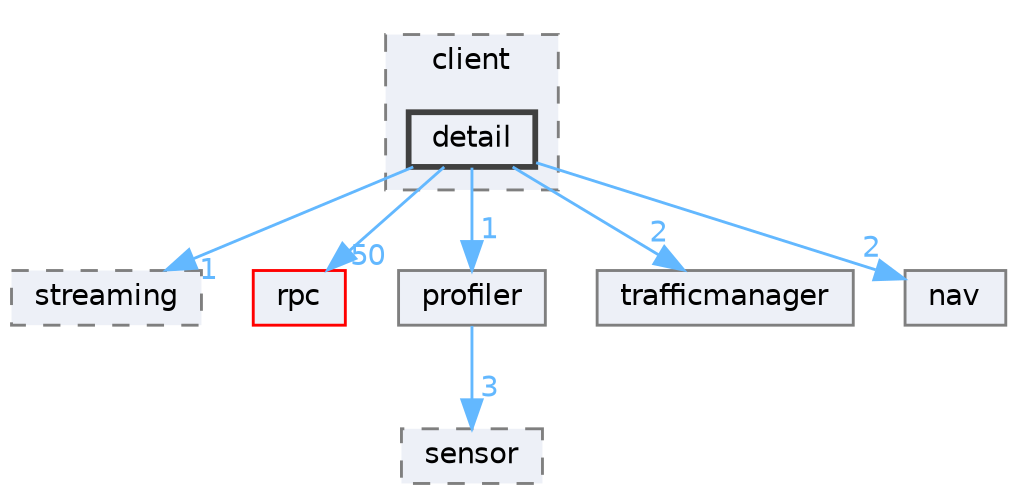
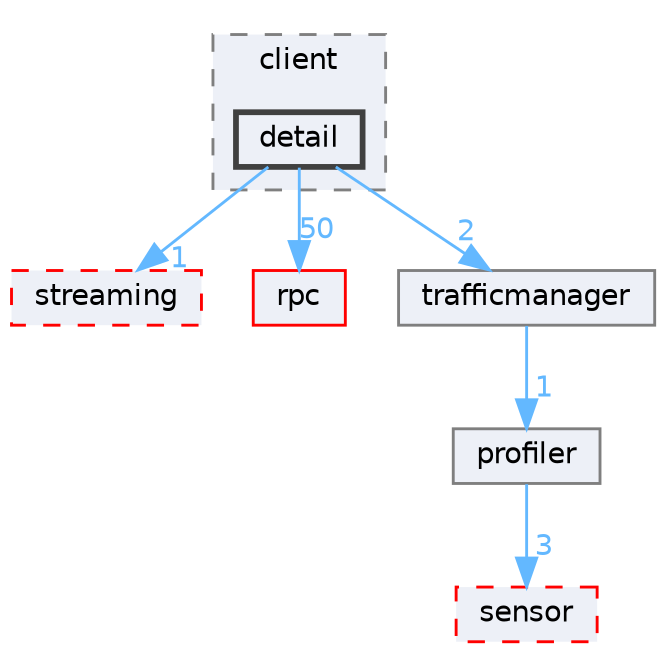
edge "detail" -> "profiler": now "trafficmanager" -> "profiler"
node "streaming": color grey50 -> red
node "nav": removed
node "sensor": color grey50 -> red
